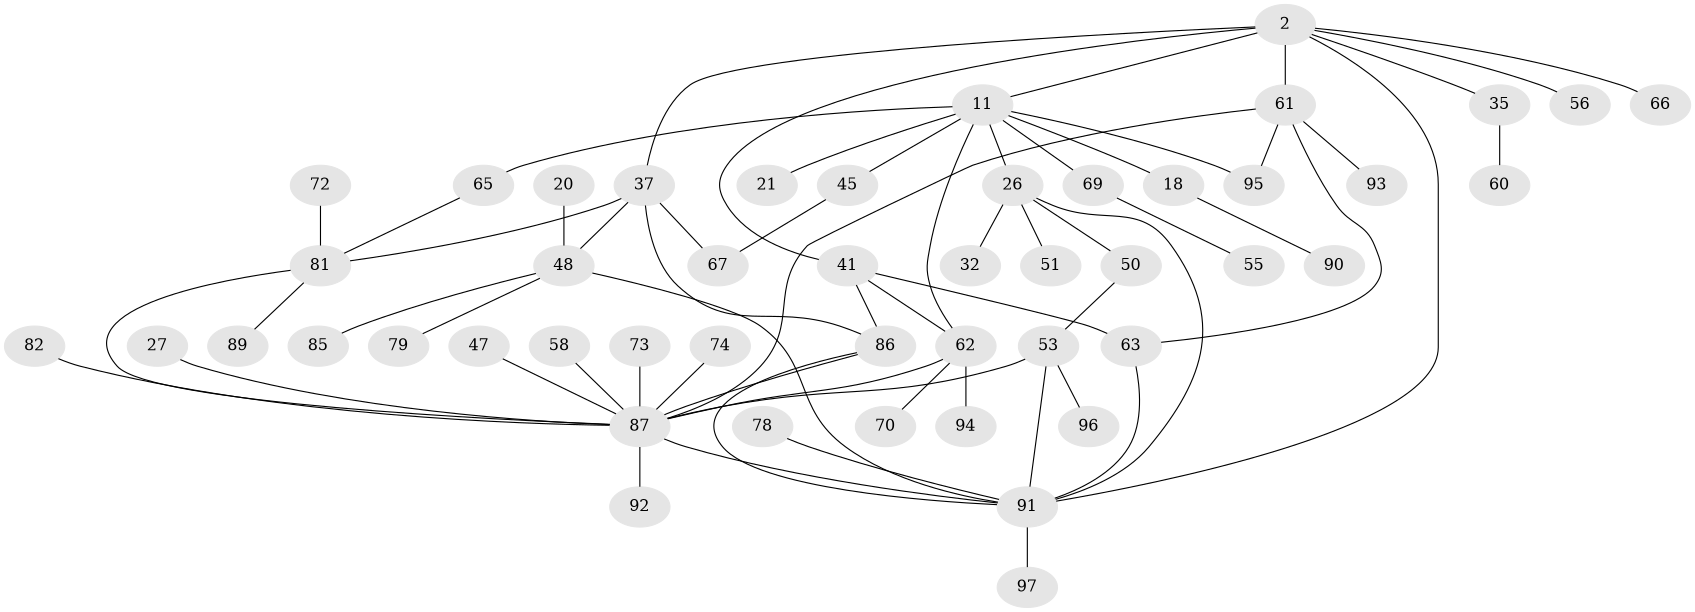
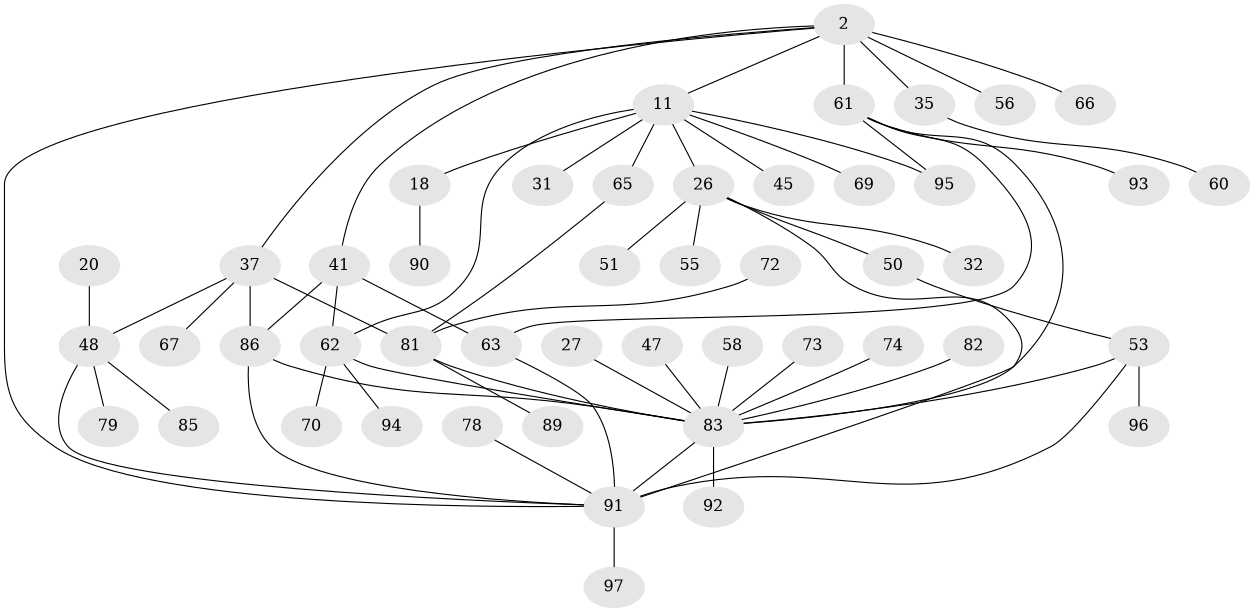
node "21": label "21" -> "31"
edge "45" -- "67": removed
edge "69" -- "55": now "26" -- "55"
node "87": label "87" -> "83"
